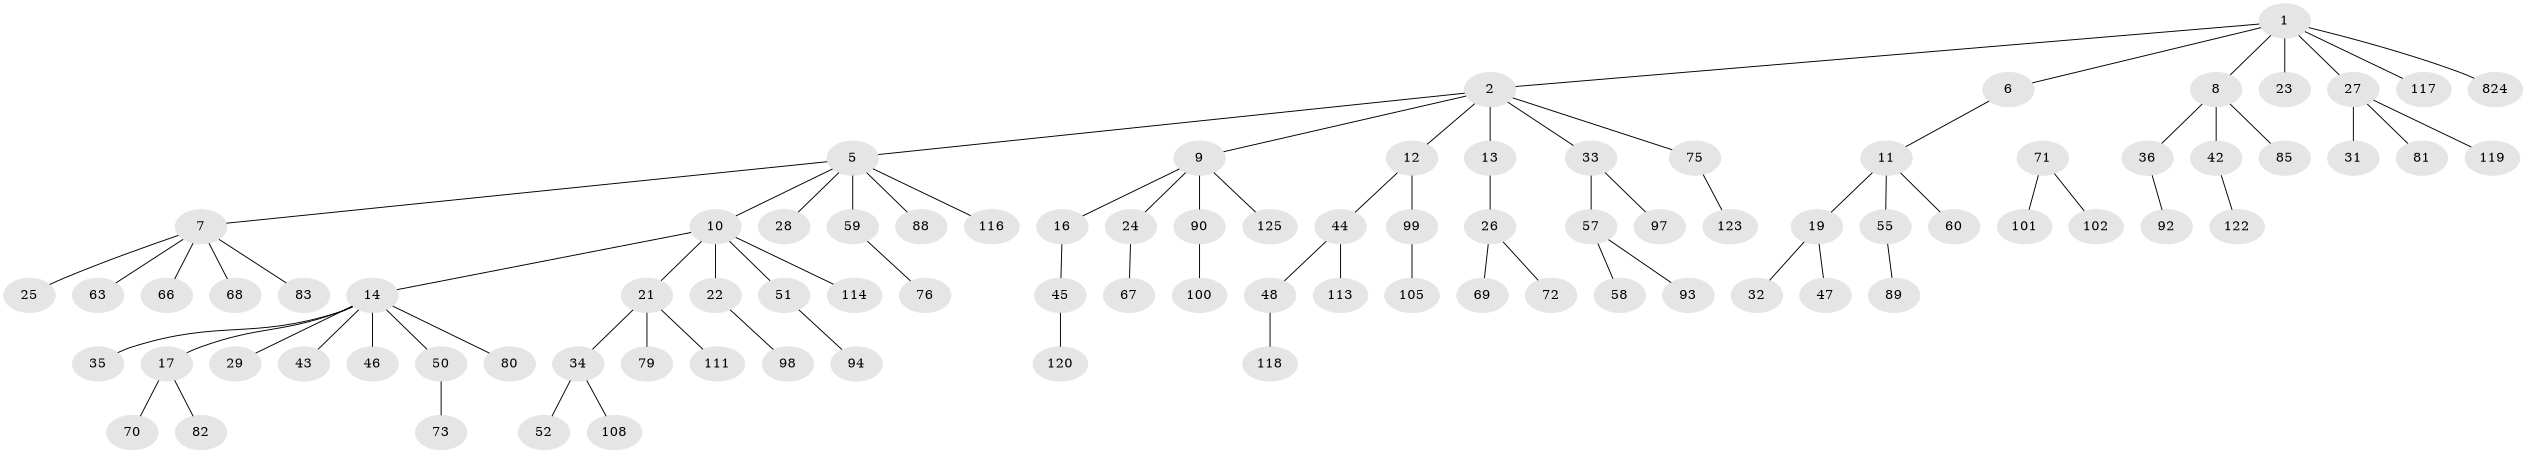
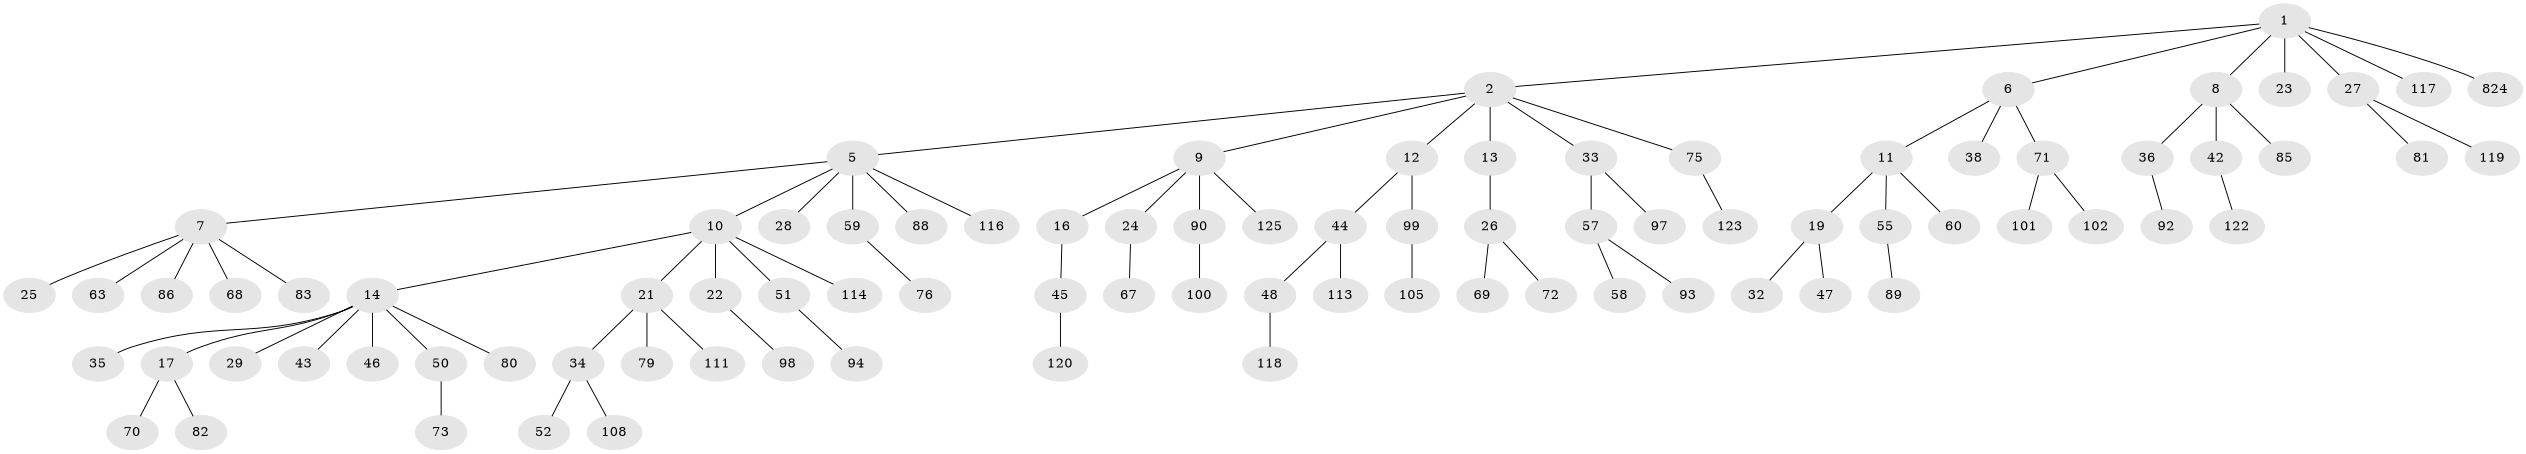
edge "6" -- "71": added
node "38": added
node "31": removed
node "66": label "66" -> "86"
